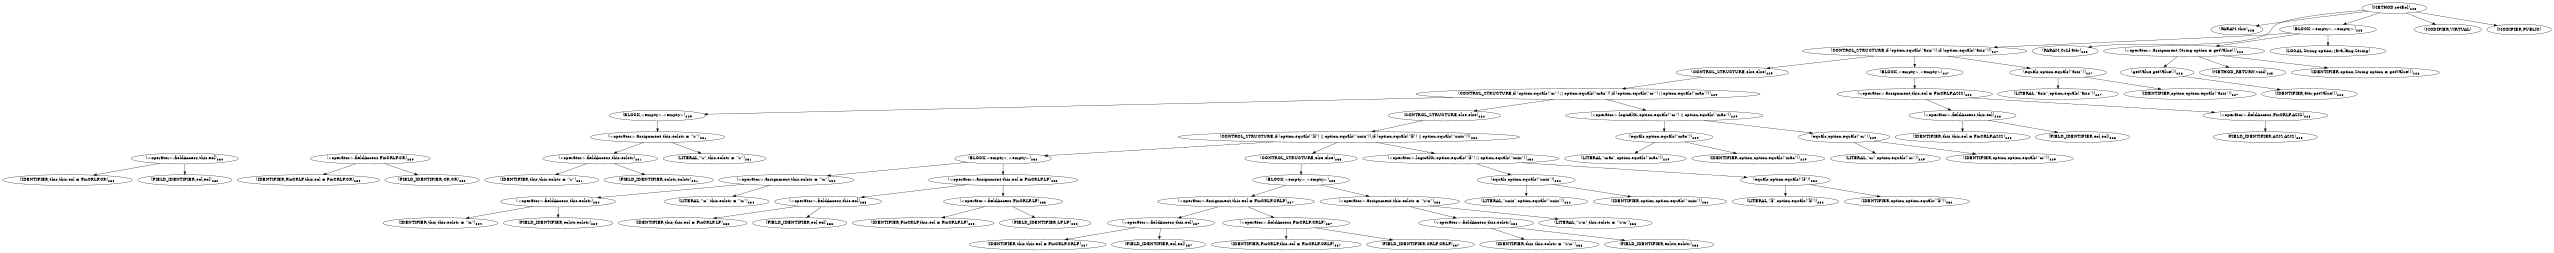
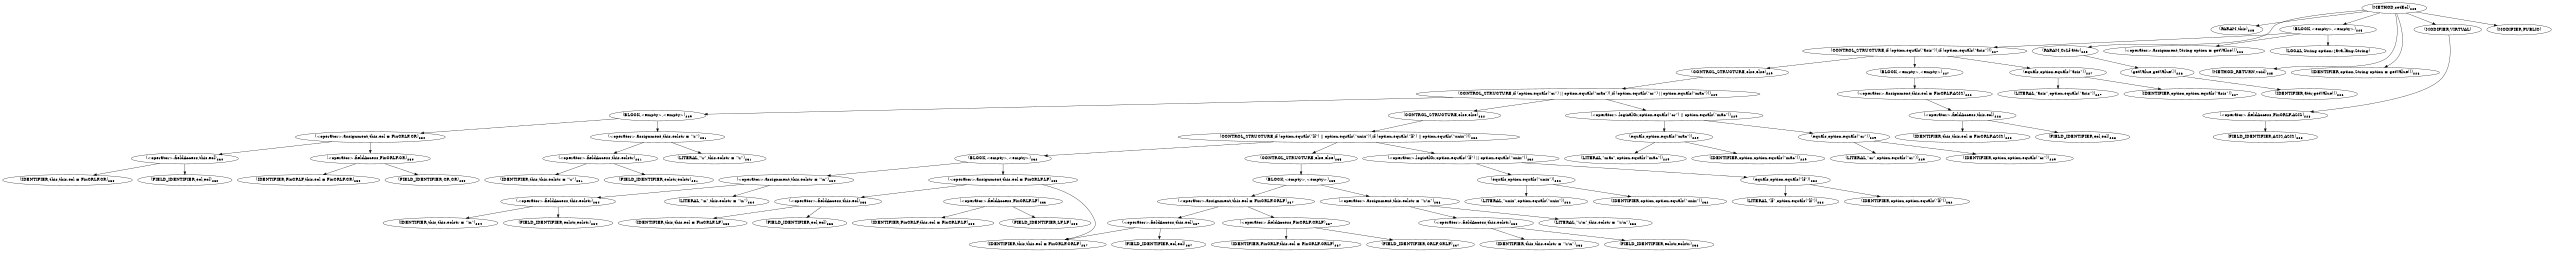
edge "(<operator>.assignment,String option = getValue())" -> "(getValue,getValue())": now "(PARAM,CrLf attr)" -> "(getValue,getValue())"
edge "(<operator>.assignment,String option = getValue())" -> "(METHOD_RETURN,void)": now "(METHOD,setEol)" -> "(METHOD_RETURN,void)"
edge "(<operator>.assignment,String option = getValue())" -> "(IDENTIFIER,option,String option = getValue())": now "(METHOD,setEol)" -> "(IDENTIFIER,option,String option = getValue())"
edge "(<operator>.assignment,this.eol = FixCRLF.ASIS)" -> "(<operator>.fieldAccess,FixCRLF.ASIS)": now "(MODIFIER,VIRTUAL)" -> "(<operator>.fieldAccess,FixCRLF.ASIS)"
node "(<operator>.assignment,this.eol = FixCRLF.CR)": added
edge "(<operator>.assignment,this.eol = FixCRLF.LF)" -> "(<operator>.fieldAccess,FixCRLF.LF)": now "(<operator>.assignment,this.eol = FixCRLF.LF)" -> "(IDENTIFIER,this,this.eol = FixCRLF.CRLF)"
